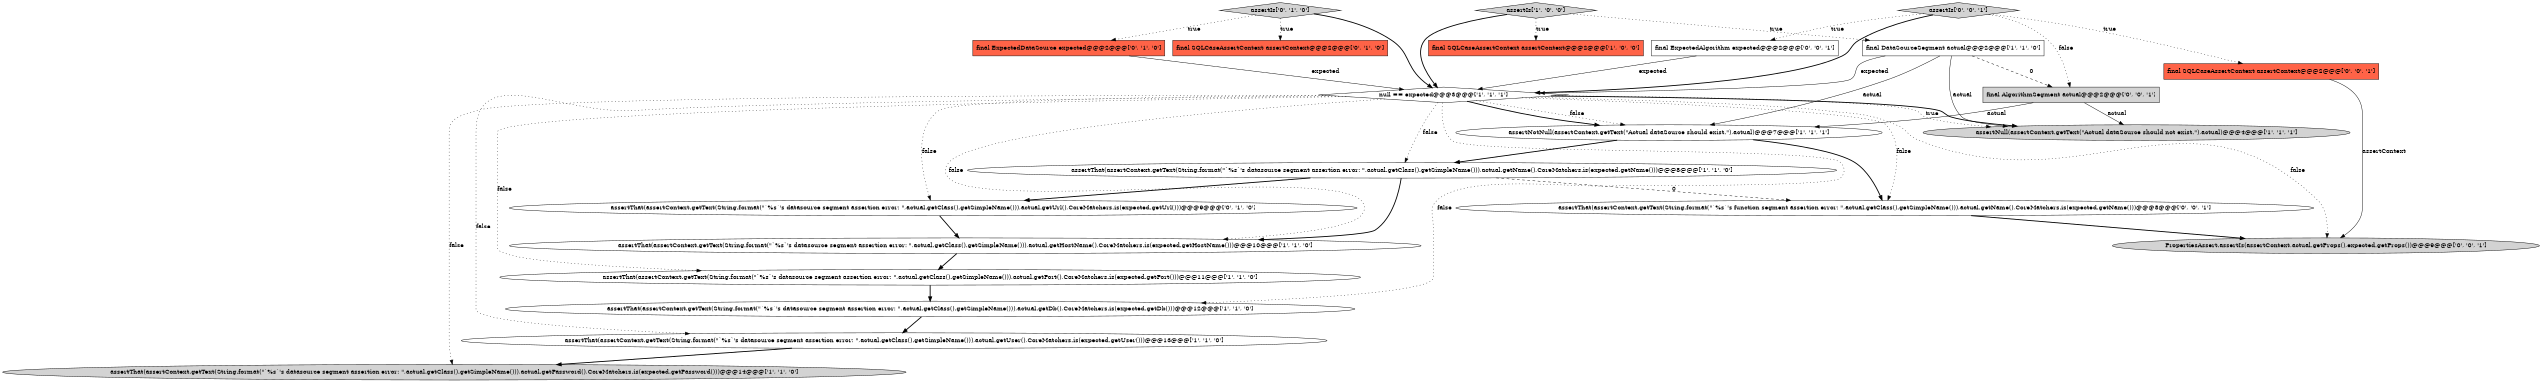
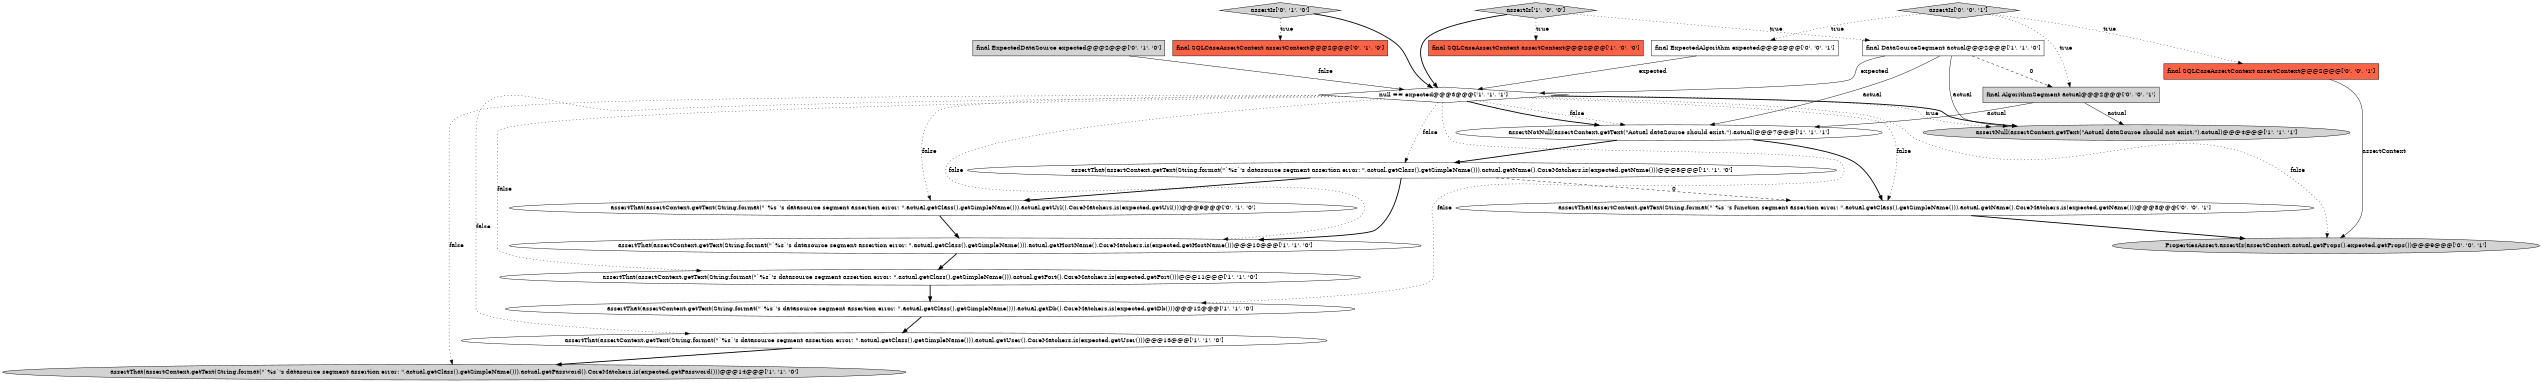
edge "assertIs['0', '1', '0']" -> "final ExpectedDataSource expected@@@2@@@['0', '1', '0']": removed, label "true"
node "final ExpectedDataSource expected@@@2@@@['0', '1', '0']": fillcolor tomato -> lightgray
edge "assertIs['0', '0', '1']" -> "final AlgorithmSegment actual@@@2@@@['0', '0', '1']": label "false" -> "true"
edge "final ExpectedDataSource expected@@@2@@@['0', '1', '0']" -> "null == expected@@@3@@@['1', '1', '1']": label "expected" -> "false"
edge "assertIs['0', '0', '1']" -> "null == expected@@@3@@@['1', '1', '1']": removed
